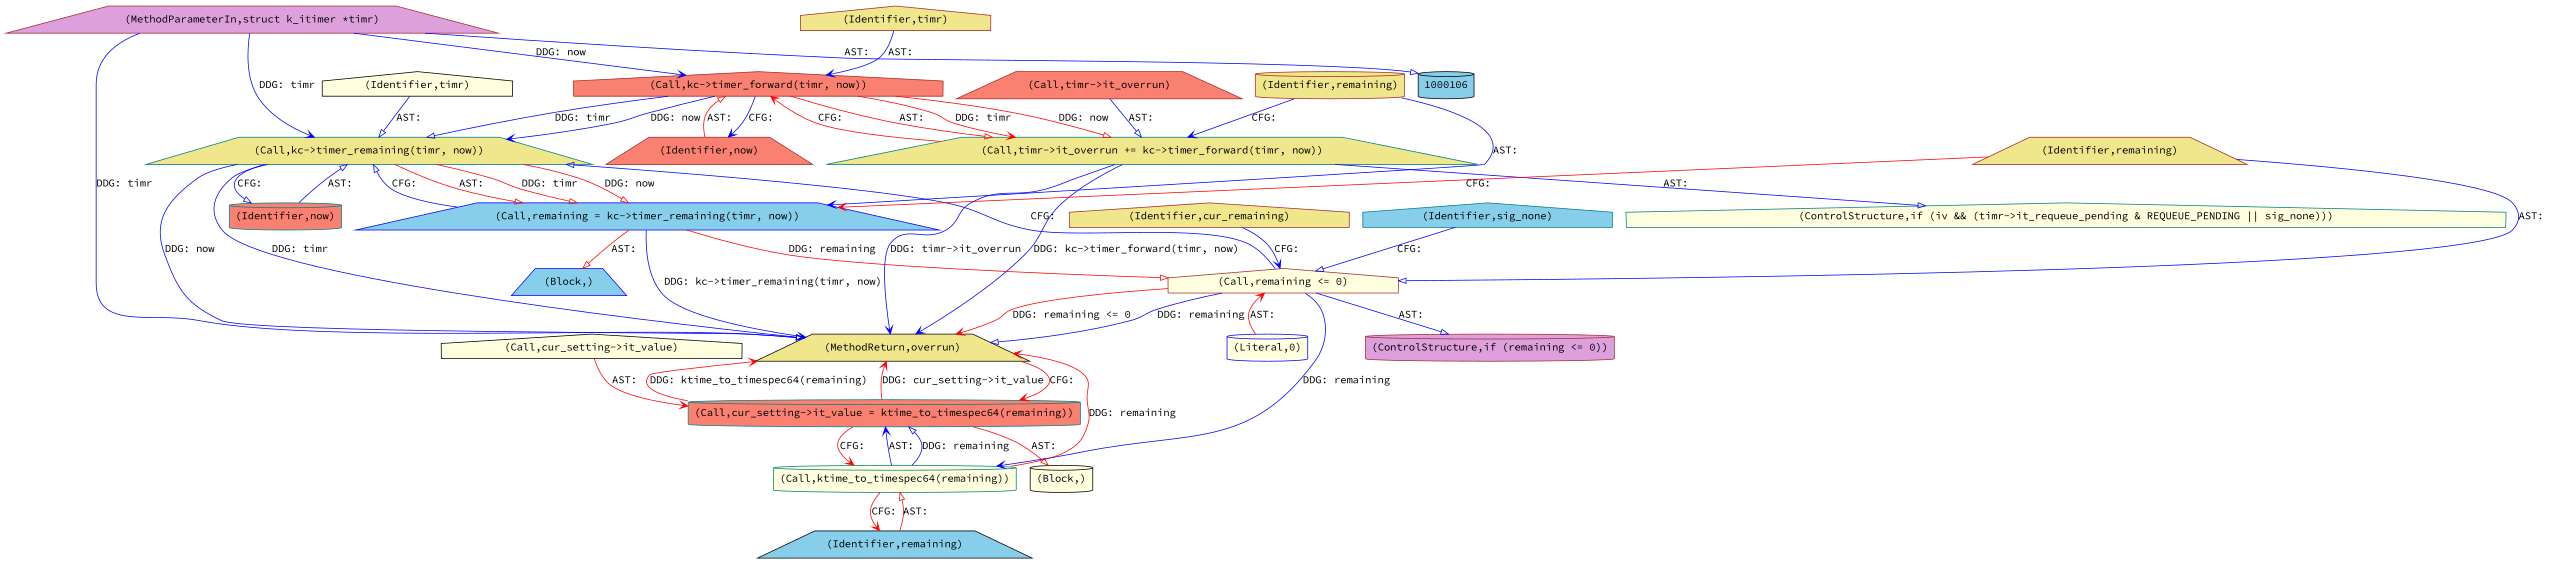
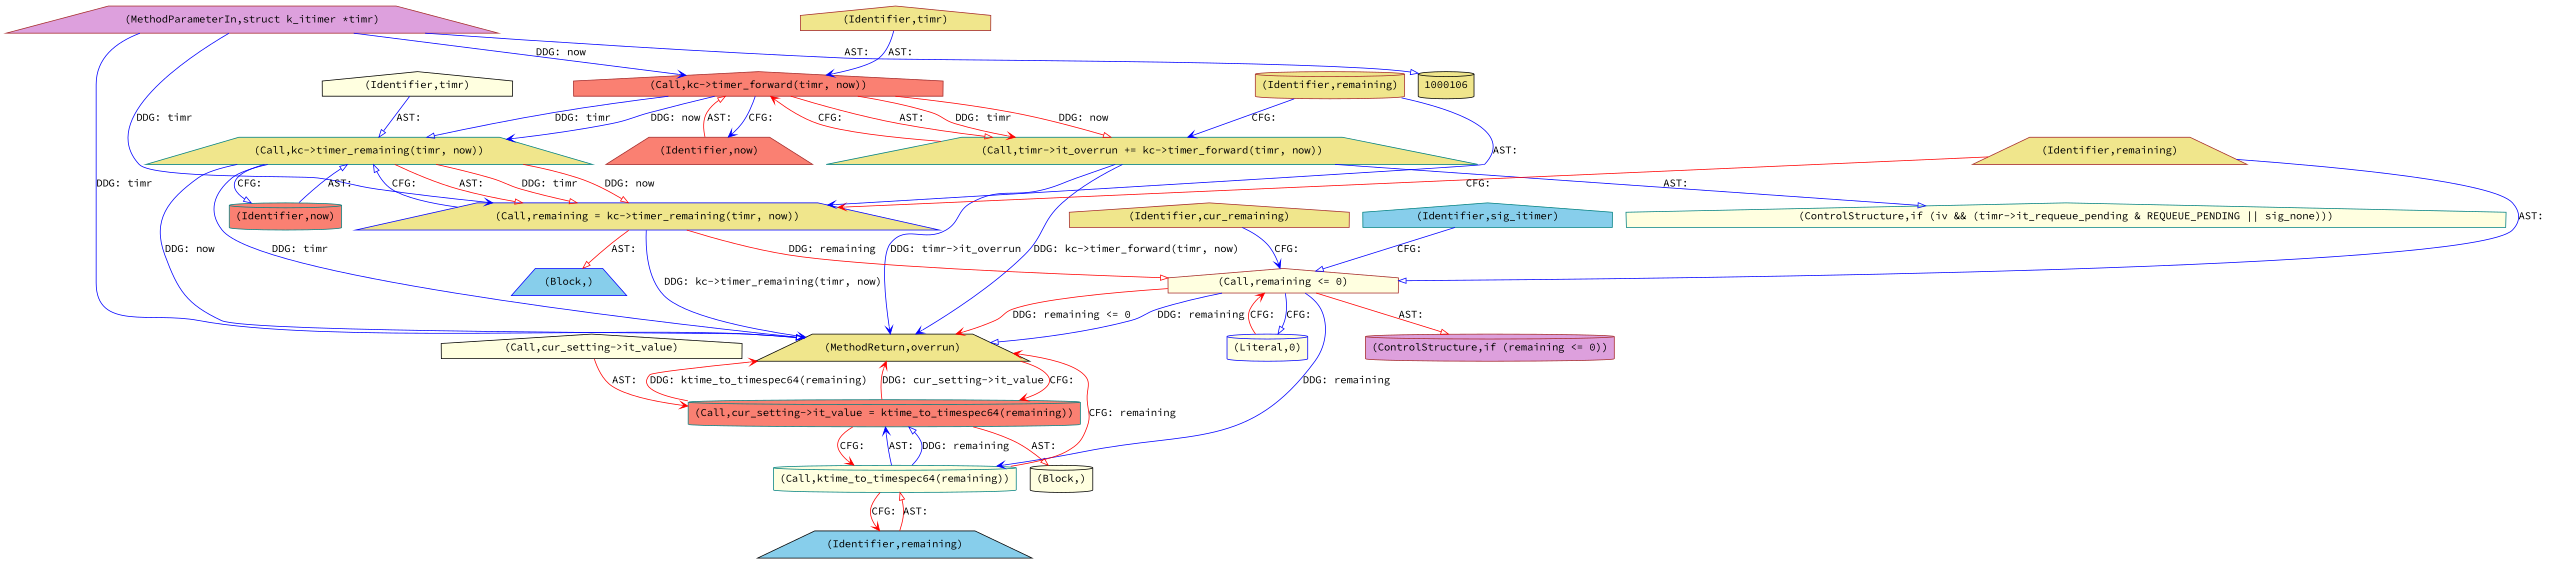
node "(Call,timr->it_overrun)": removed
node "1000106": fillcolor skyblue -> khaki
edge "(MethodParameterIn,struct k_itimer *timr)" -> "(Call,kc->timer_remaining(timr, now))": now "(MethodParameterIn,struct k_itimer *timr)" -> "(Call,remaining = kc->timer_remaining(timr, now))"
edge "(Call,remaining <= 0)" -> "(Call,kc->timer_remaining(timr, now))": now "(Call,remaining <= 0)" -> "(Literal,0)"
node "(Call,remaining = kc->timer_remaining(timr, now))": fillcolor skyblue -> khaki
node "(Identifier,sig_none)": label "(Identifier,sig_none)" -> "(Identifier,sig_itimer)"
edge "(Call,remaining <= 0)" -> "(ControlStructure,if (remaining <= 0))": color blue -> red
edge "(Literal,0)" -> "(Call,remaining <= 0)": label "AST: " -> "CFG: "
edge "(Call,ktime_to_timespec64(remaining))" -> "(MethodReturn,overrun)": label "DDG: remaining" -> "CFG: remaining"
